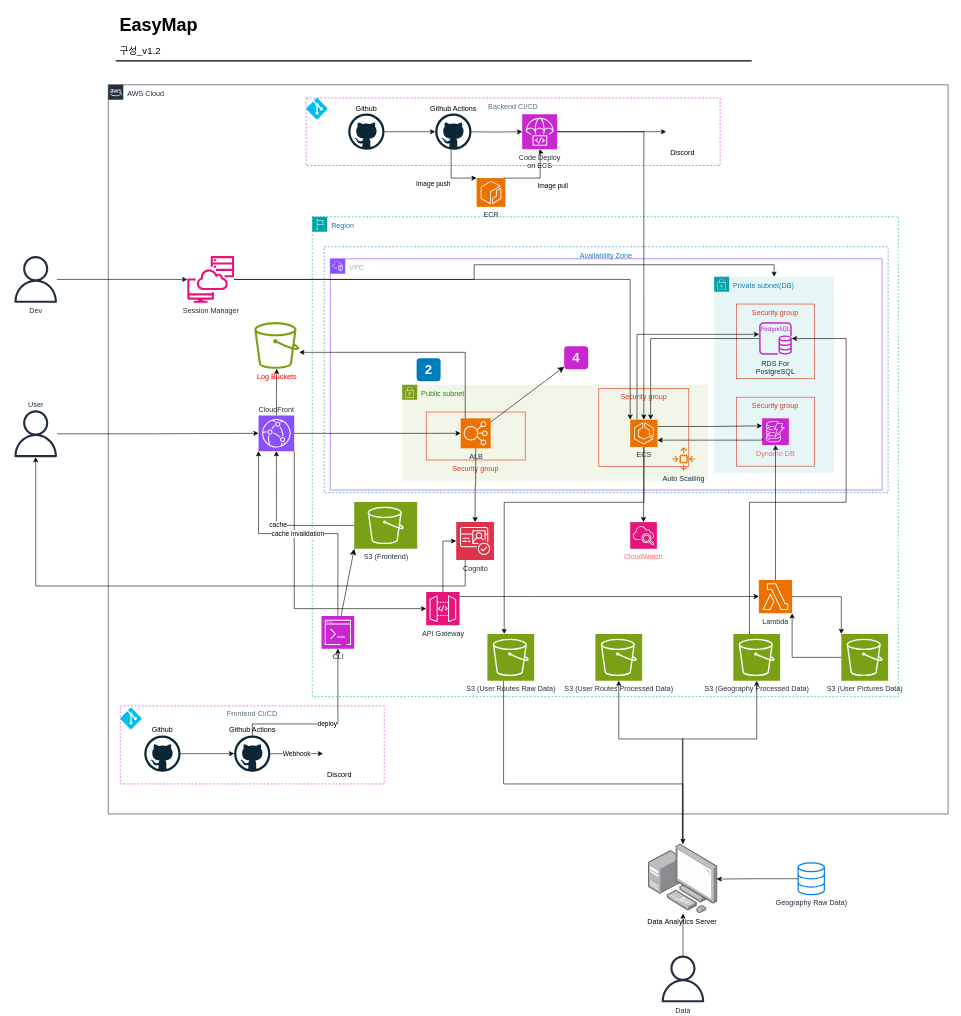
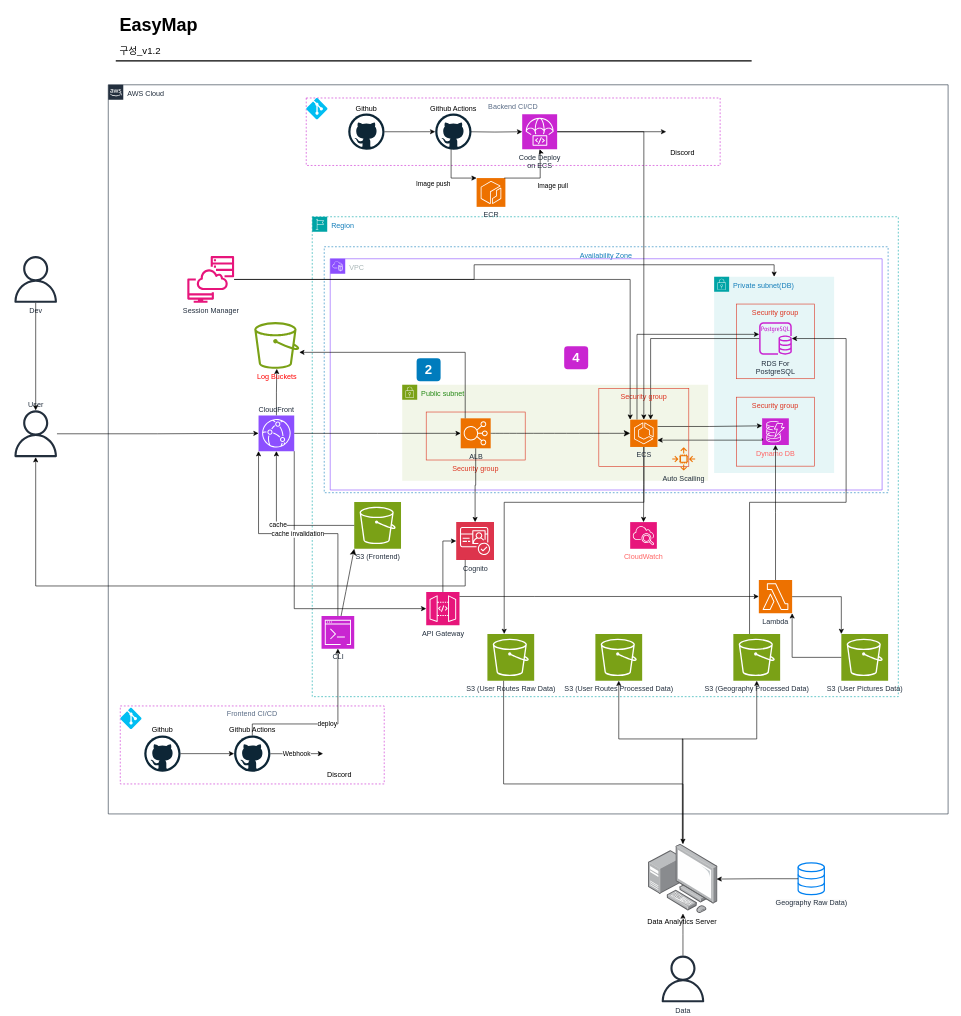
edge "Dev" -> "Session Manager": now "Dev" -> "User"
edge "ALB" -> "4": now "ALB" -> "ECS"
node "S3 (Frontend)": size 63x47 -> 47x47
